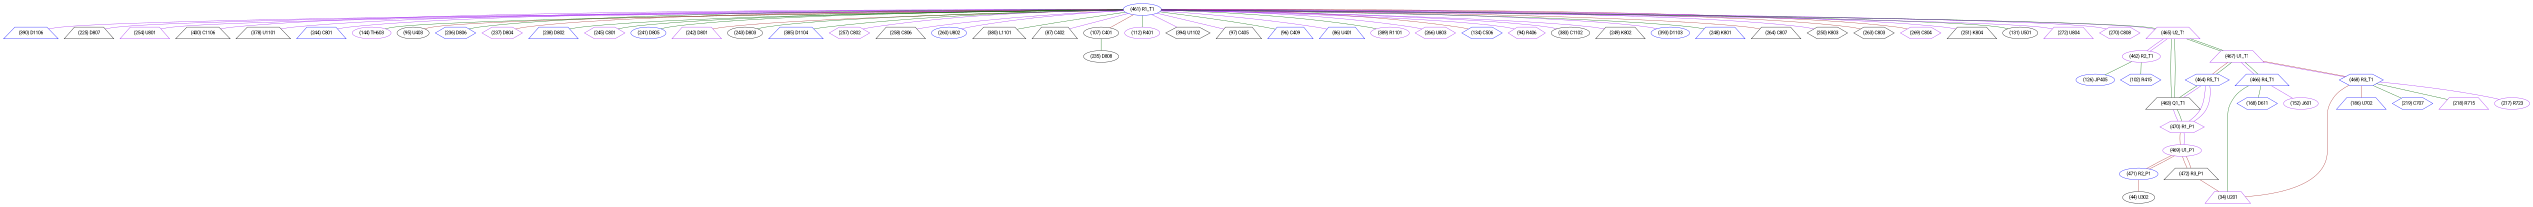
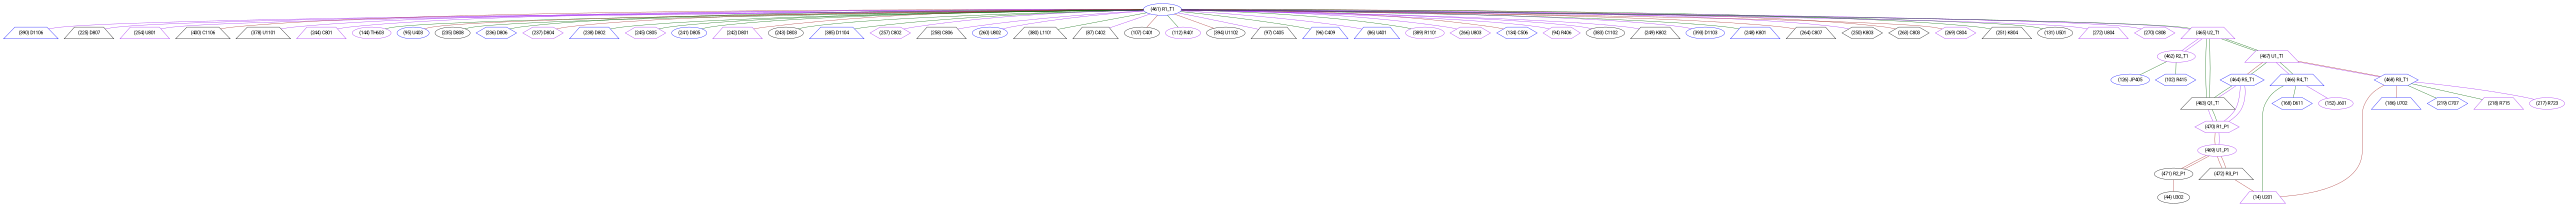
edge "(461) R1_T1" -- "(400) C1106": color purple -> brown
edge "(461) R1_T1" -- "(251) K804": color purple -> darkgreen
edge "(461) R1_T1" -- "(394) U1102": color purple -> brown
node "(244) C801": color blue -> purple
node "(95) U403": color black -> blue
node "(245) C801": label "(245) C801" -> "(245) C805"
node "(394) U1102": shape hexagon -> ellipse
edge "(107) C401" -- "(235) D808": now "(461) R1_T1" -- "(235) D808"
node "(471) R2_P1": color blue -> black
node "(34) U201": label "(34) U201" -> "(14) U201"
